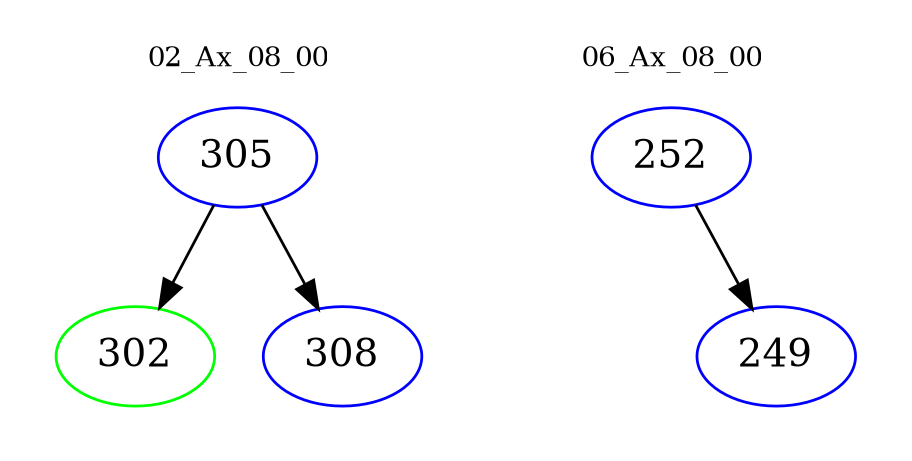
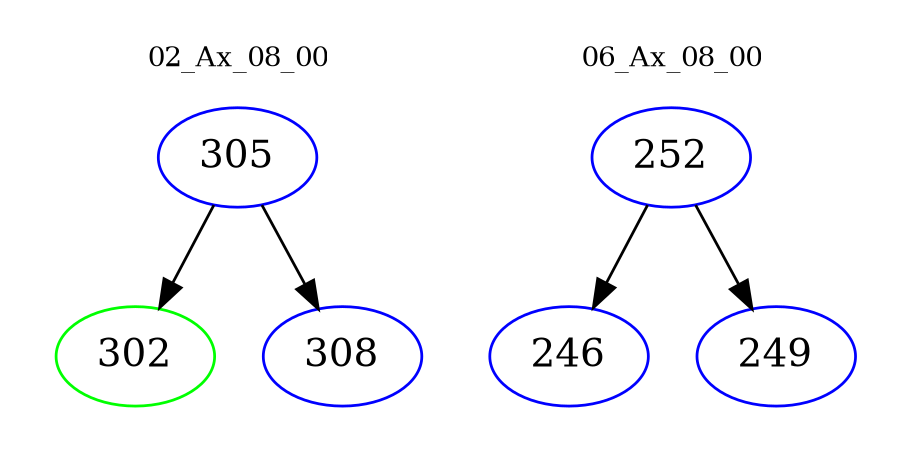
node "246": added
